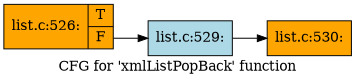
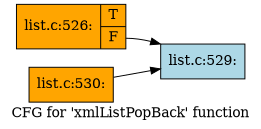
edge "list.c:529:" -> "list.c:530:": reversed
